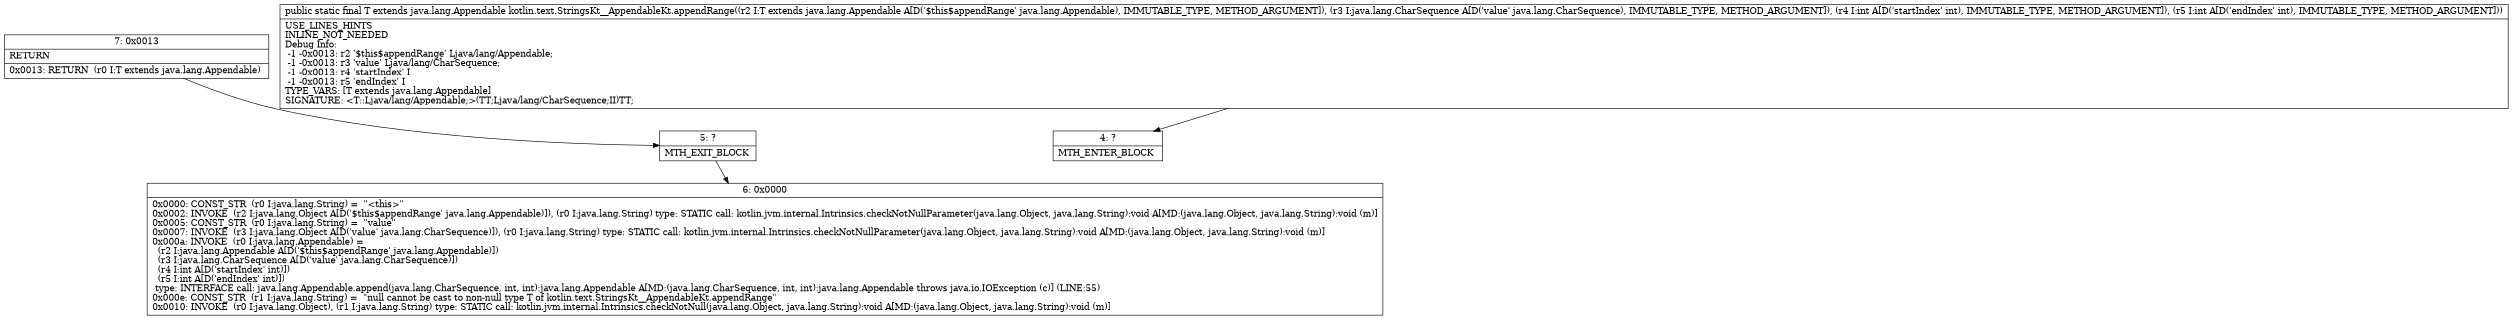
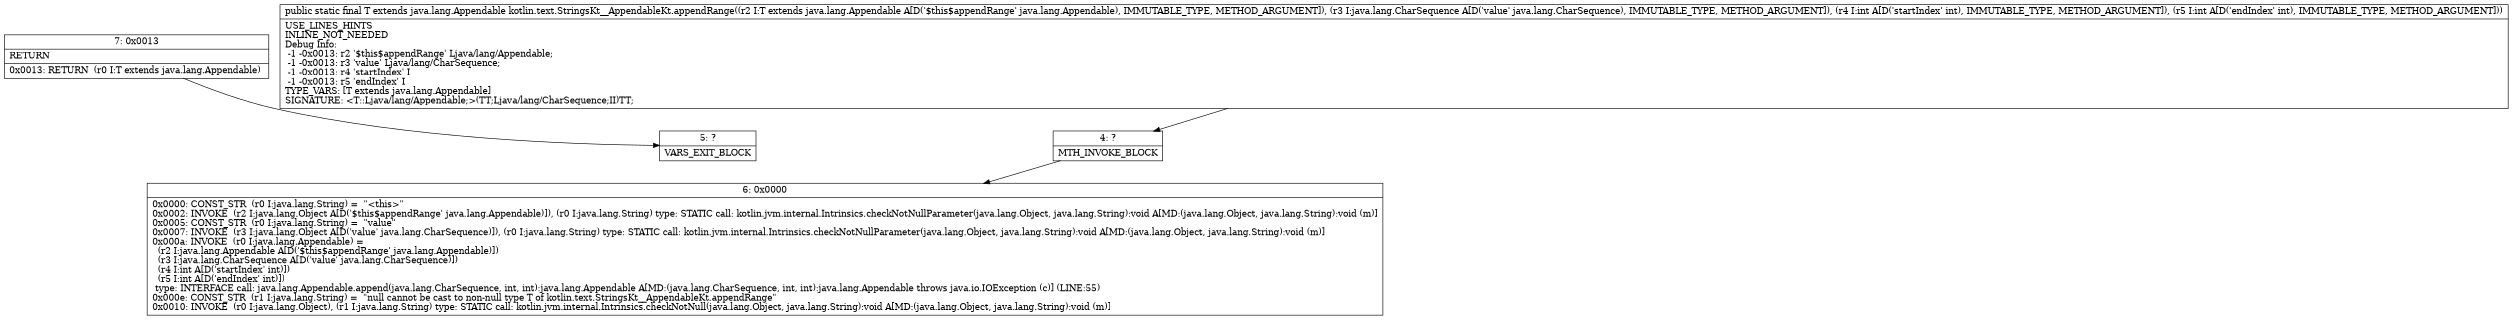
node "5: ?": text "MTH_EXIT_BLOCK" -> "VARS_EXIT_BLOCK"
node "4: ?": text "MTH_ENTER_BLOCK" -> "MTH_INVOKE_BLOCK"
edge "5: ?" -> "6: 0x0000": now "4: ?" -> "6: 0x0000"
